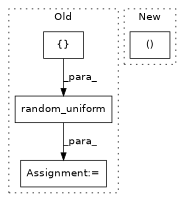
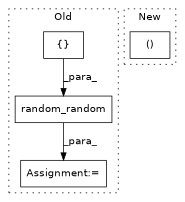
node "random_uniform": label "random_uniform" -> "random_random"
